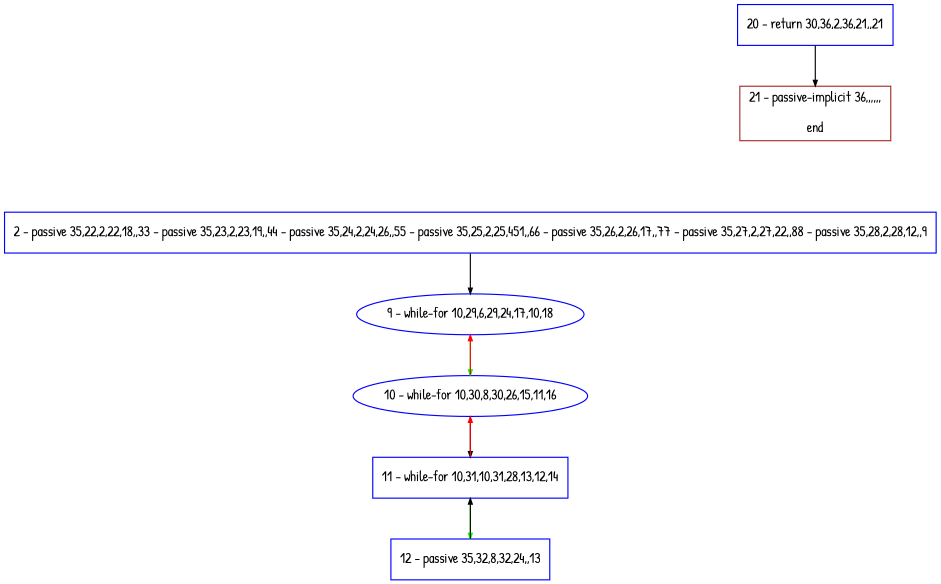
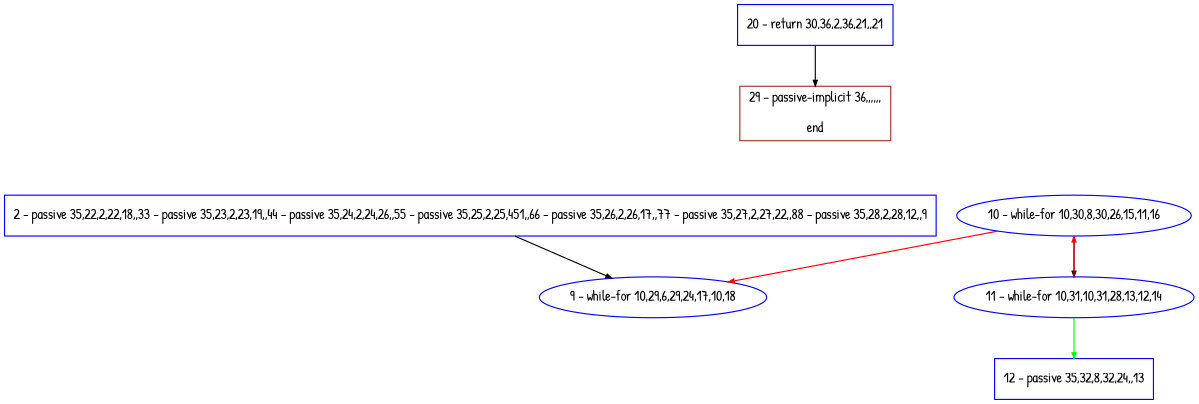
node "21 - passive-implicit 36,,,,,, end": label "21 - passive-implicit 36,,,,,, end" -> "29 - passive-implicit 36,,,,,, end"
edge "9 - while-for 10,29,6,29,24,17,10,18" -> "10 - while-for 10,30,8,30,26,15,11,16": removed
node "11 - while-for 10,31,10,31,28,13,12,14": shape box -> ellipse
edge "12 - passive 35,32,8,32,24,,13" -> "11 - while-for 10,31,10,31,28,13,12,14": removed
